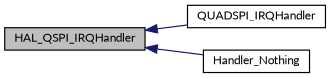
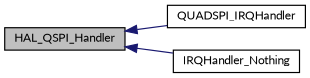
node "HAL_QSPI_IRQHandler": label "HAL_QSPI_IRQHandler" -> "HAL_QSPI_Handler"
node "Handler_Nothing": label "Handler_Nothing" -> "IRQHandler_Nothing"
